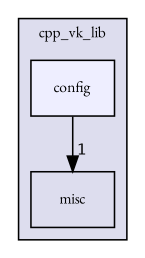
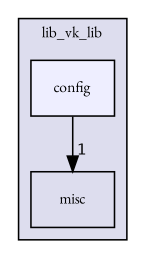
cluster "cpp_vk_lib": label "cpp_vk_lib" -> "lib_vk_lib"
